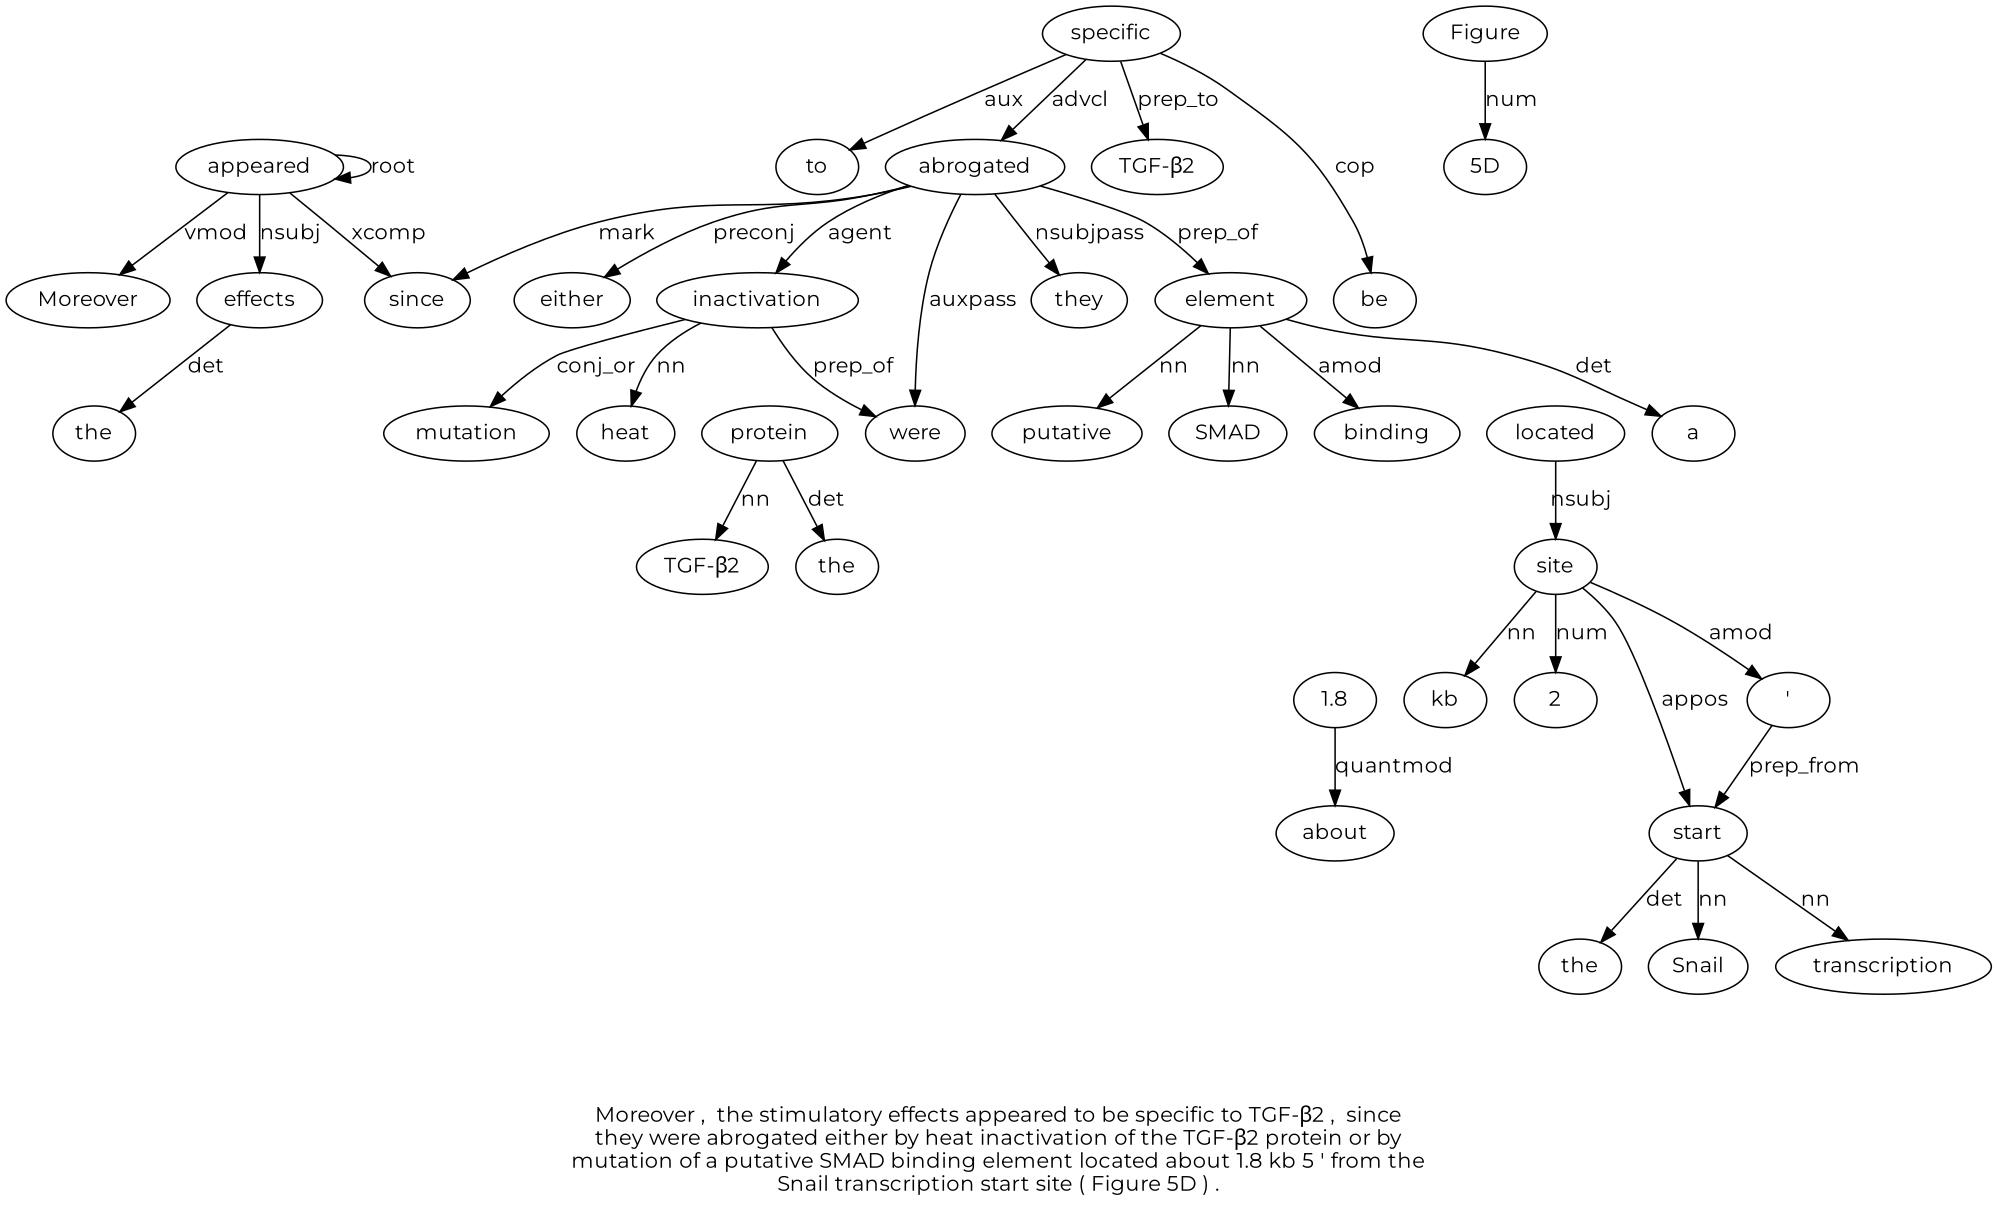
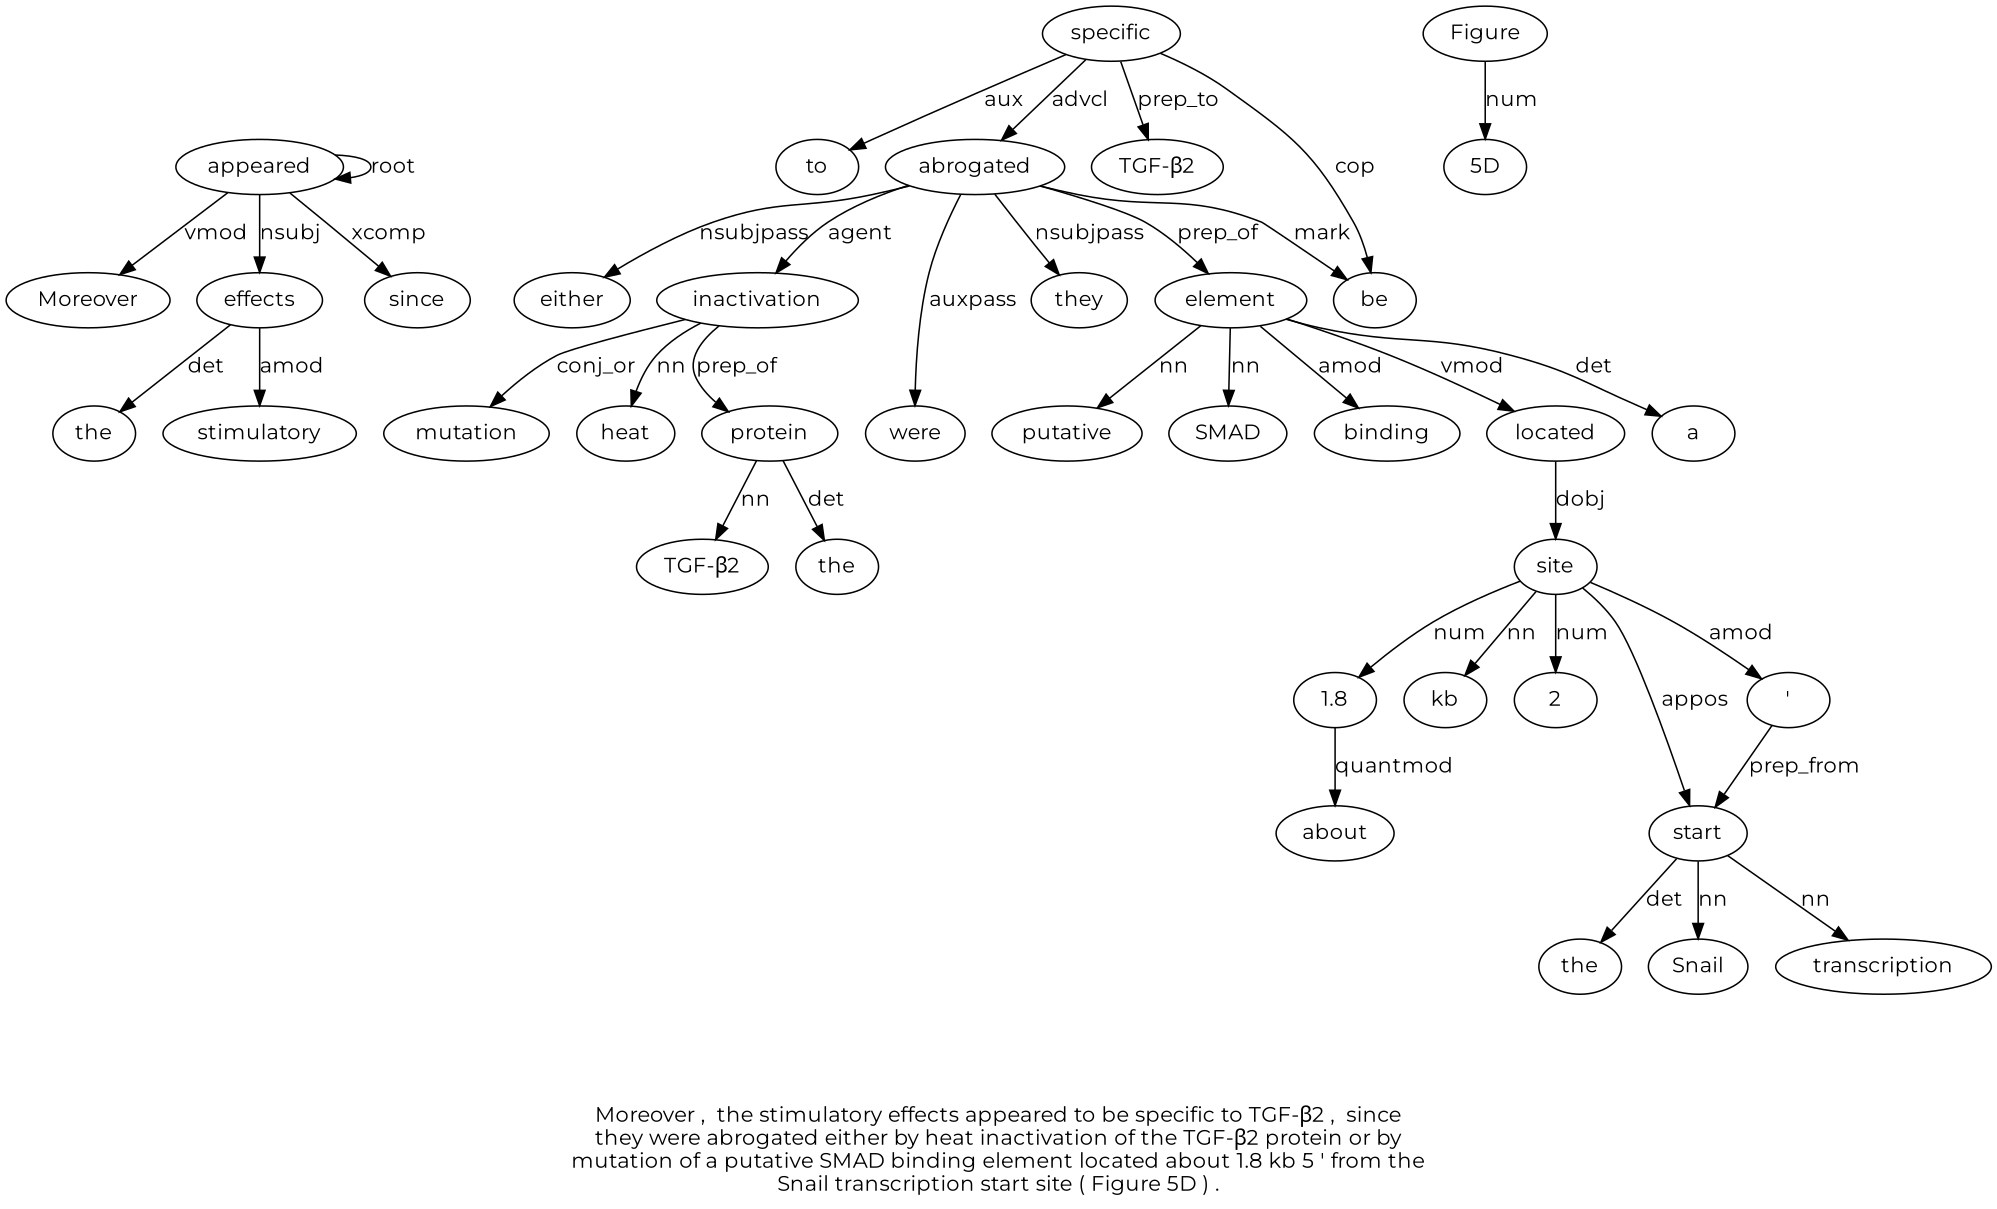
edge "abrogated" -> "since": now "abrogated" -> "be"
edge "abrogated" -> "either": label "preconj" -> "nsubjpass"
edge "element" -> "located": added, label "vmod"
edge "inactivation" -> "were": now "inactivation" -> "protein"
node "stimulatory": added
edge "located" -> "site": label "nsubj" -> "dobj"
edge "site" -> "1.8": added, label "num"
